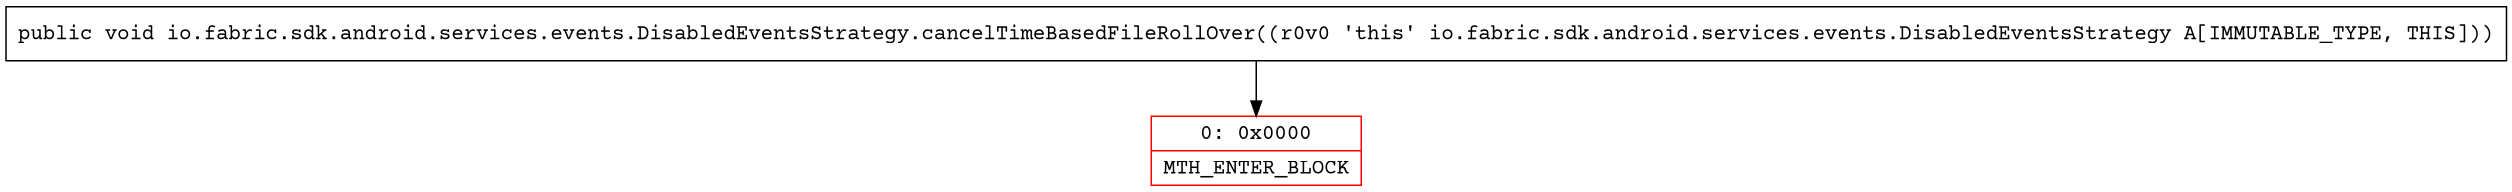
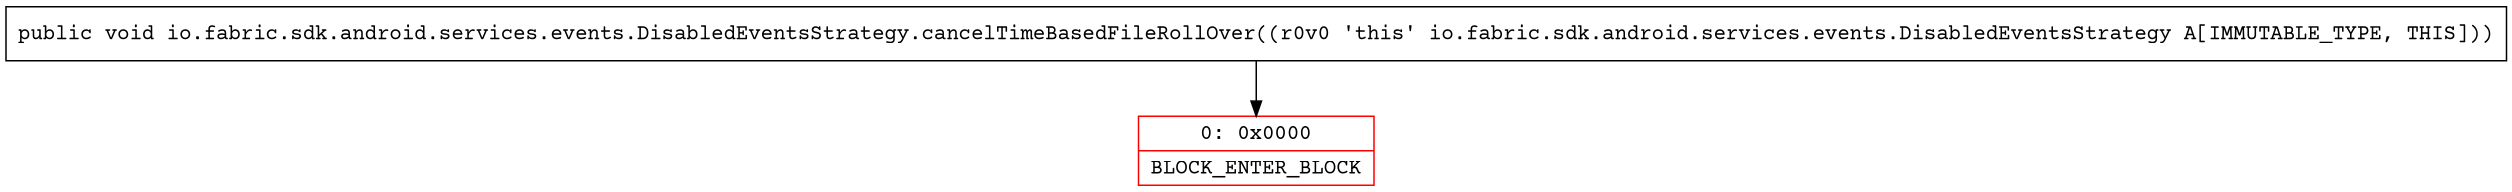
node "0: 0x0000": text "MTH_ENTER_BLOCK" -> "BLOCK_ENTER_BLOCK"
